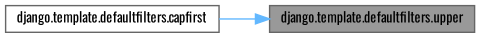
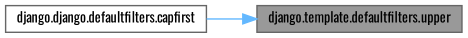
node "django.template.defaultfilters.capfirst": label "django.template.defaultfilters.capfirst" -> "django.django.defaultfilters.capfirst"
